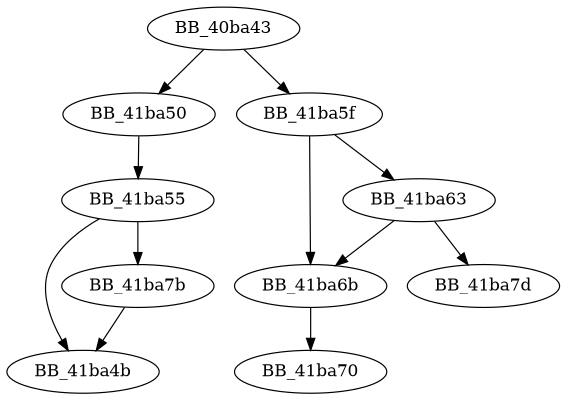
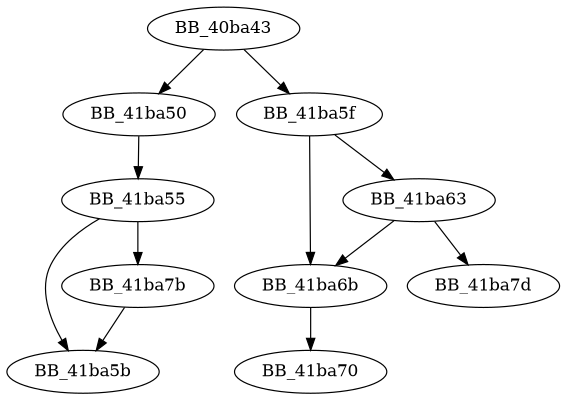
node "BB_41ba4b": label "BB_41ba4b" -> "BB_41ba5b"
